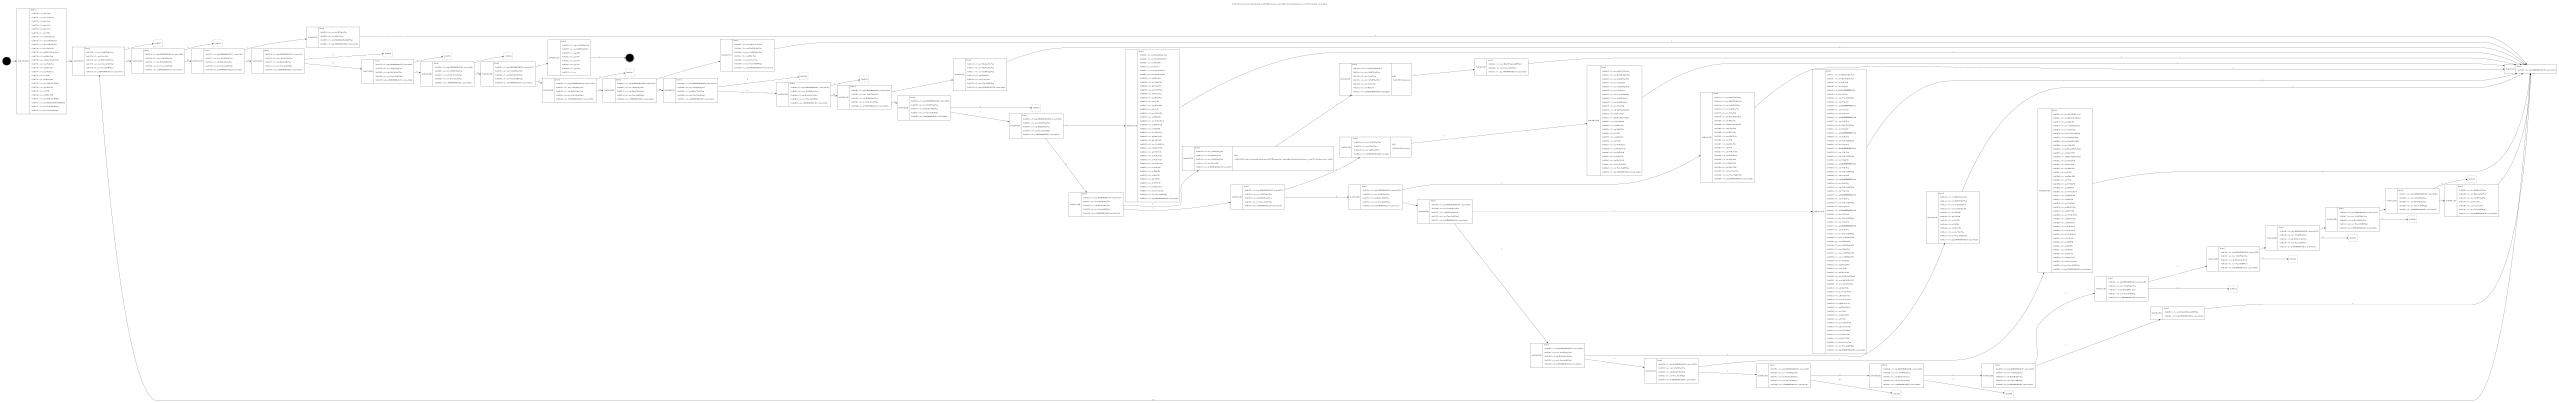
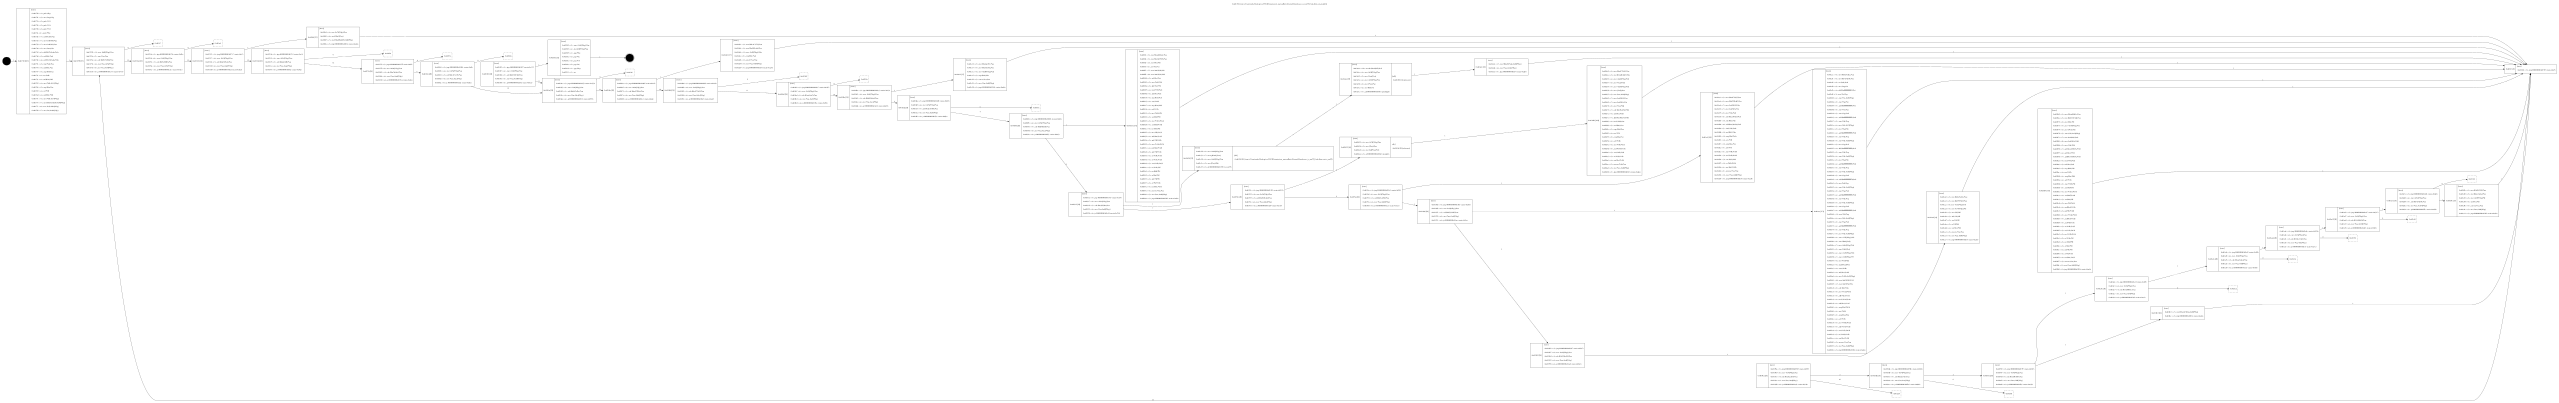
edge "0x401816 [28]" -> "0x401832 [28]": now "0x401816 [28]" -> "0x40184e [28]"
node "0x40199e [28]": removed
